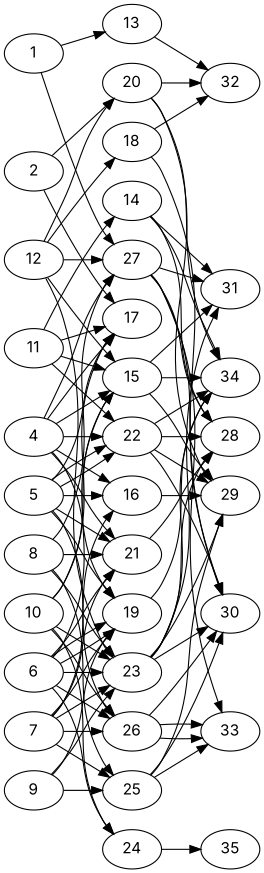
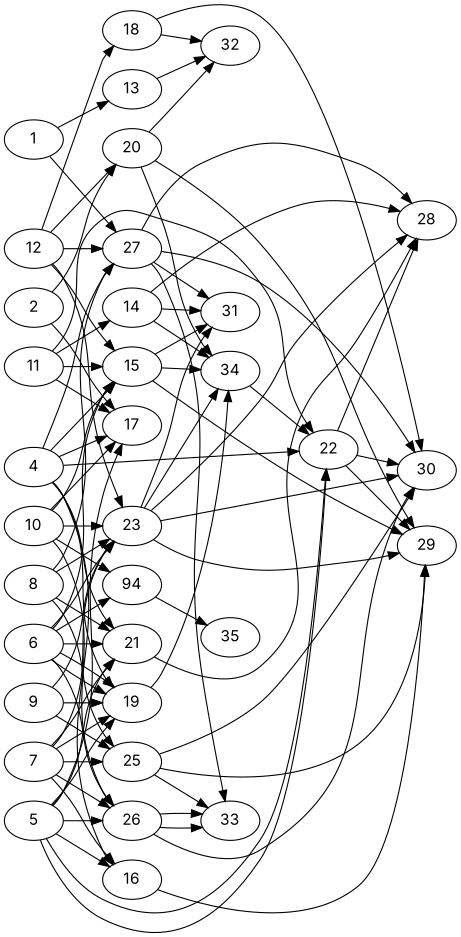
edge "22" -> "34": reversed
node "24": label "24" -> "94"
